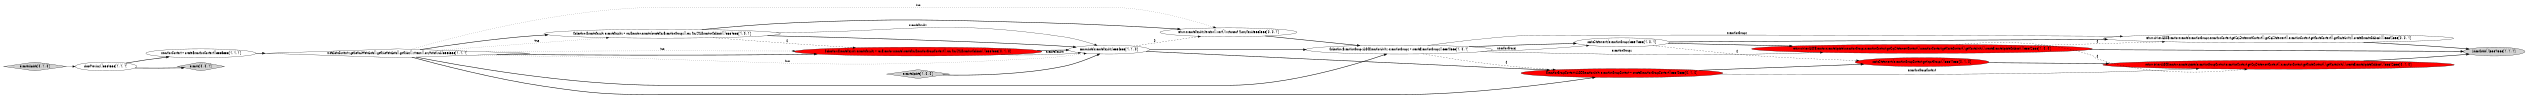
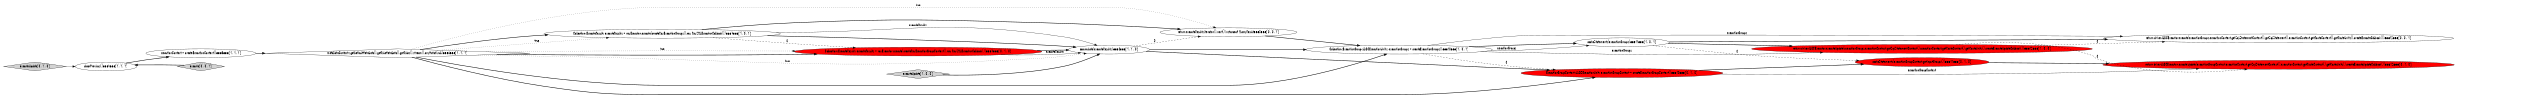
node "{clearBatch()}@@@14@@@['1', '1', '1']": removed
edge "clearPrevious()@@@4@@@['1', '1', '1']" -> "execute['0', '0', '1']": reversed
